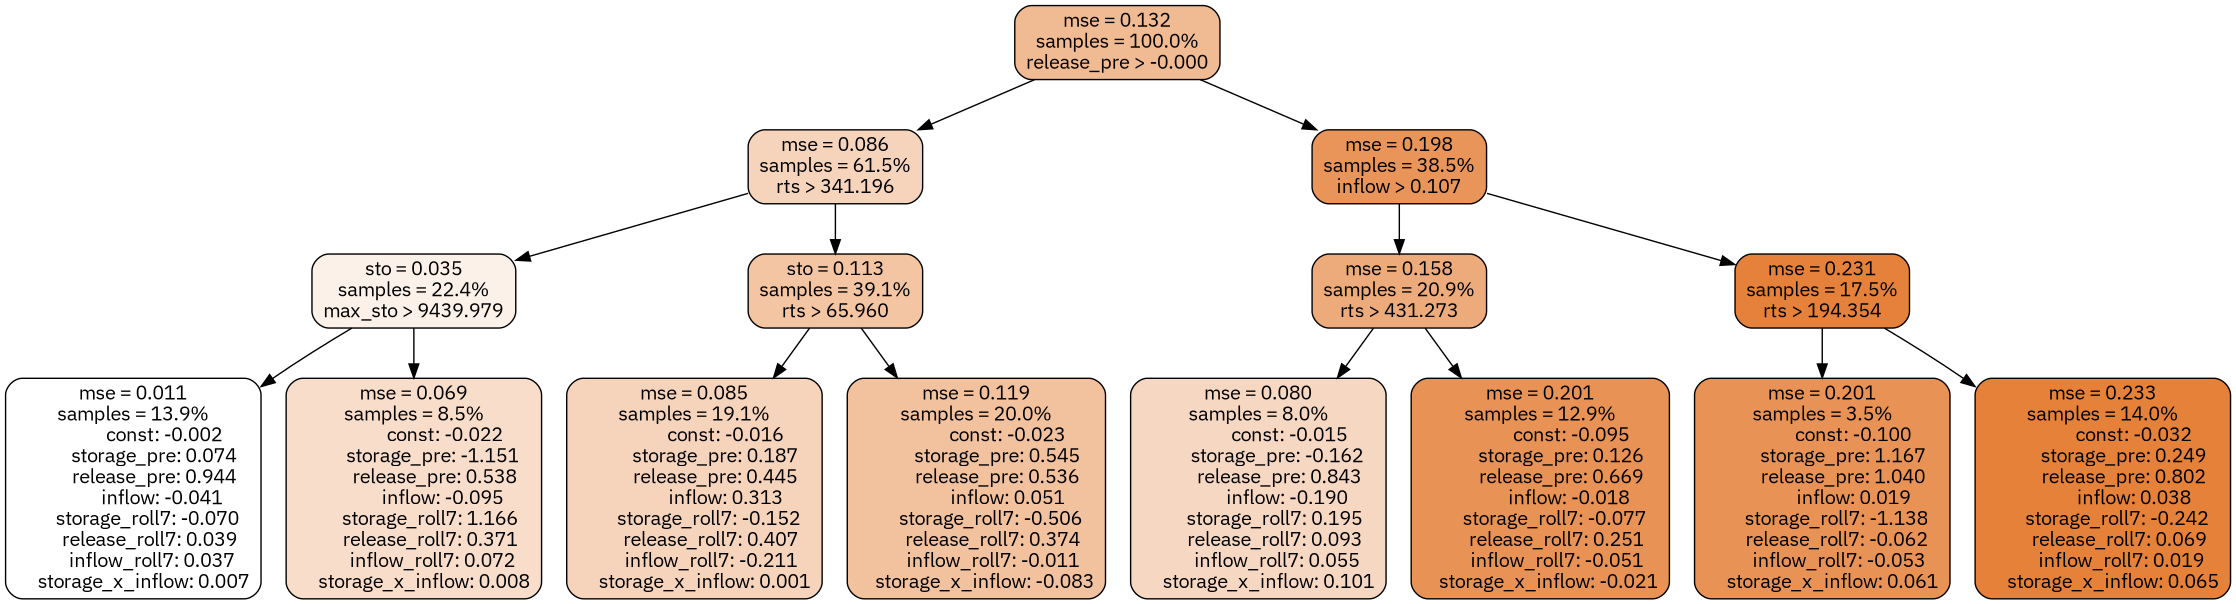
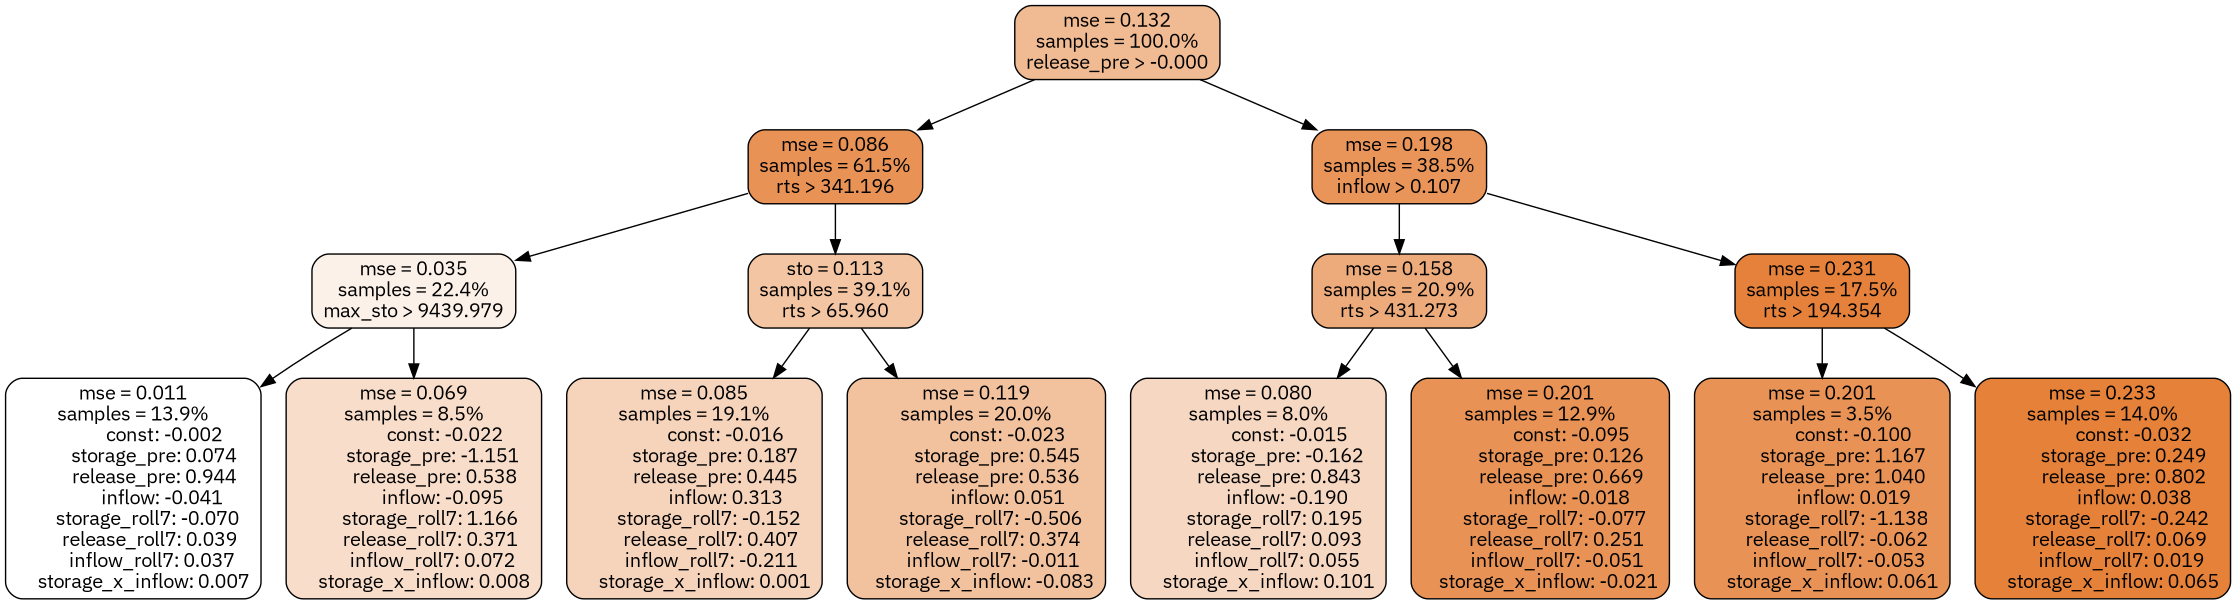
node "mse = 0.086 samples = 61.5% rts > 341.196": fillcolor #f6d4bc -> #e89255
node "sto = 0.035 samples = 22.4% max_sto > 9439.979": label "sto = 0.035 samples = 22.4% max_sto > 9439.979" -> "mse = 0.035 samples = 22.4% max_sto > 9439.979"
